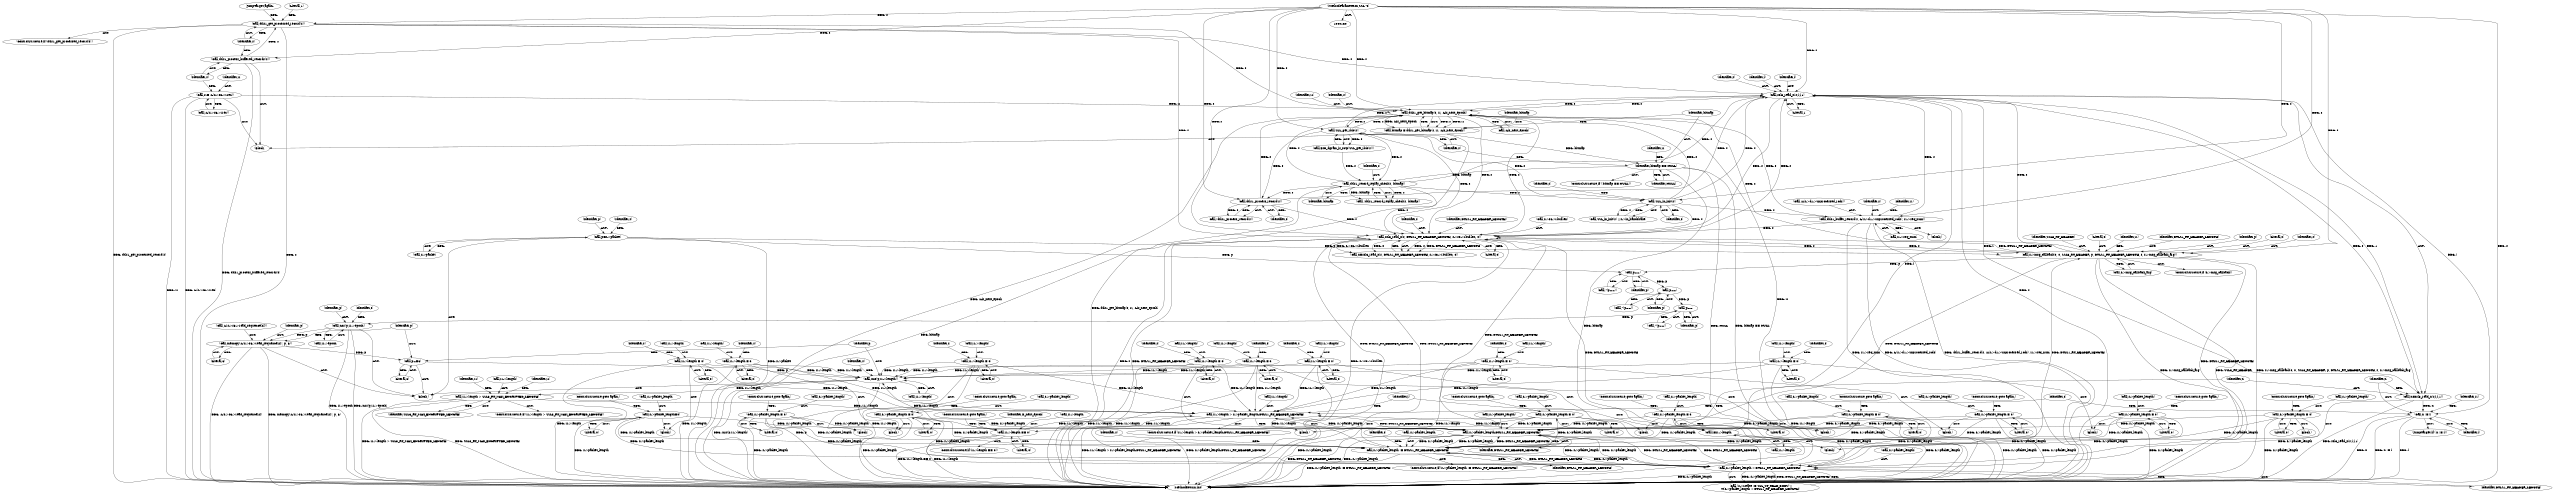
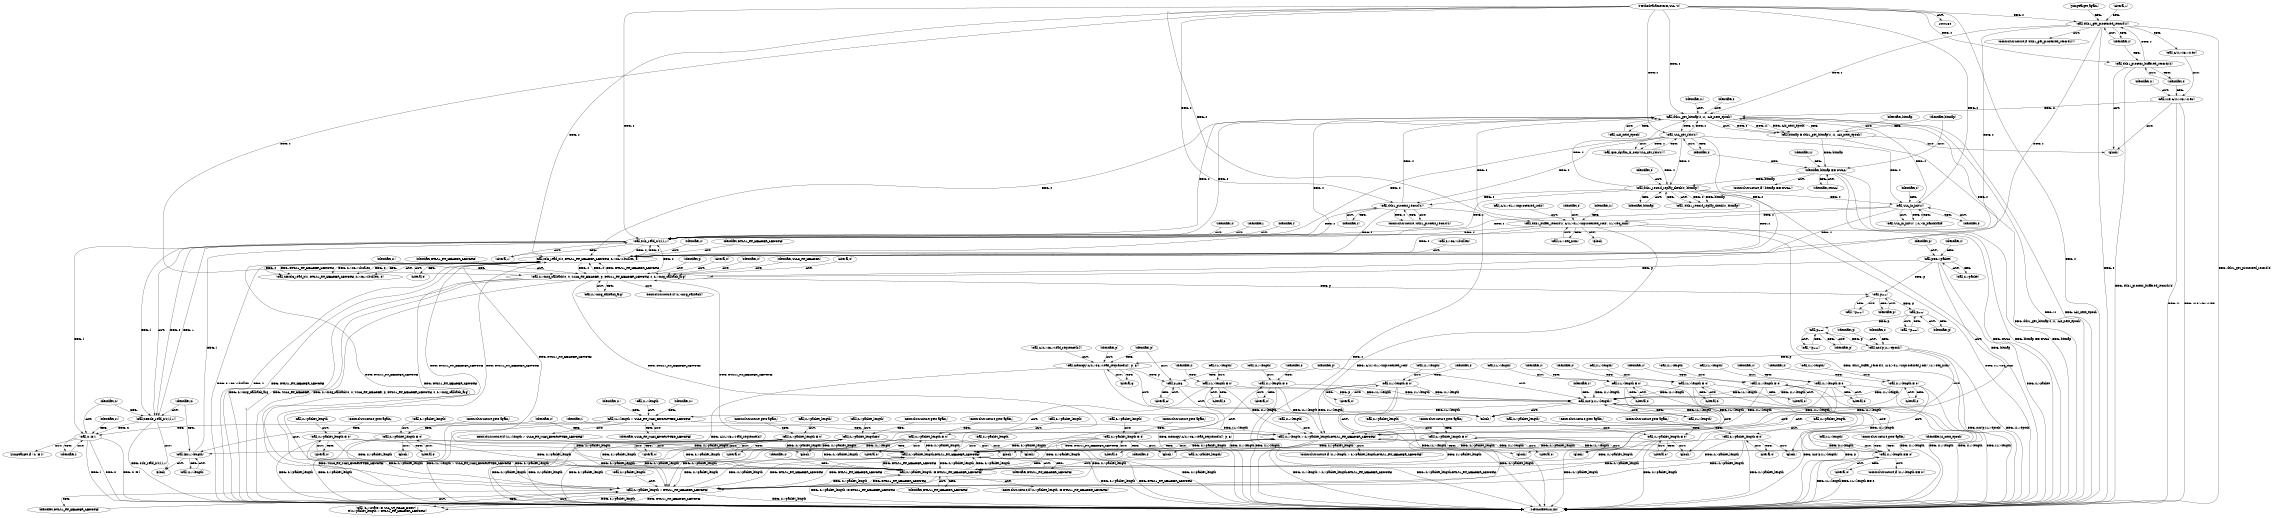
edge "(Call,rr= &(s->s3->rrec))" -> "(Call,&(s->s3->rrec))": now "(Call,dtls1_get_processed_record(s))" -> "(Call,&(s->s3->rrec))"
node "(Call,!dtls1_process_record(s))": label "(Call,!dtls1_process_record(s))" -> "(ControlStructure,!dtls1_process_record(s))"
node "(Call,rr->epoch)": removed
edge "(Call,ssl3_read_n(s,i,i,1))" -> "(MethodReturn,int)": now "(Call,dtls1_process_record(s))" -> "(MethodReturn,int)"
